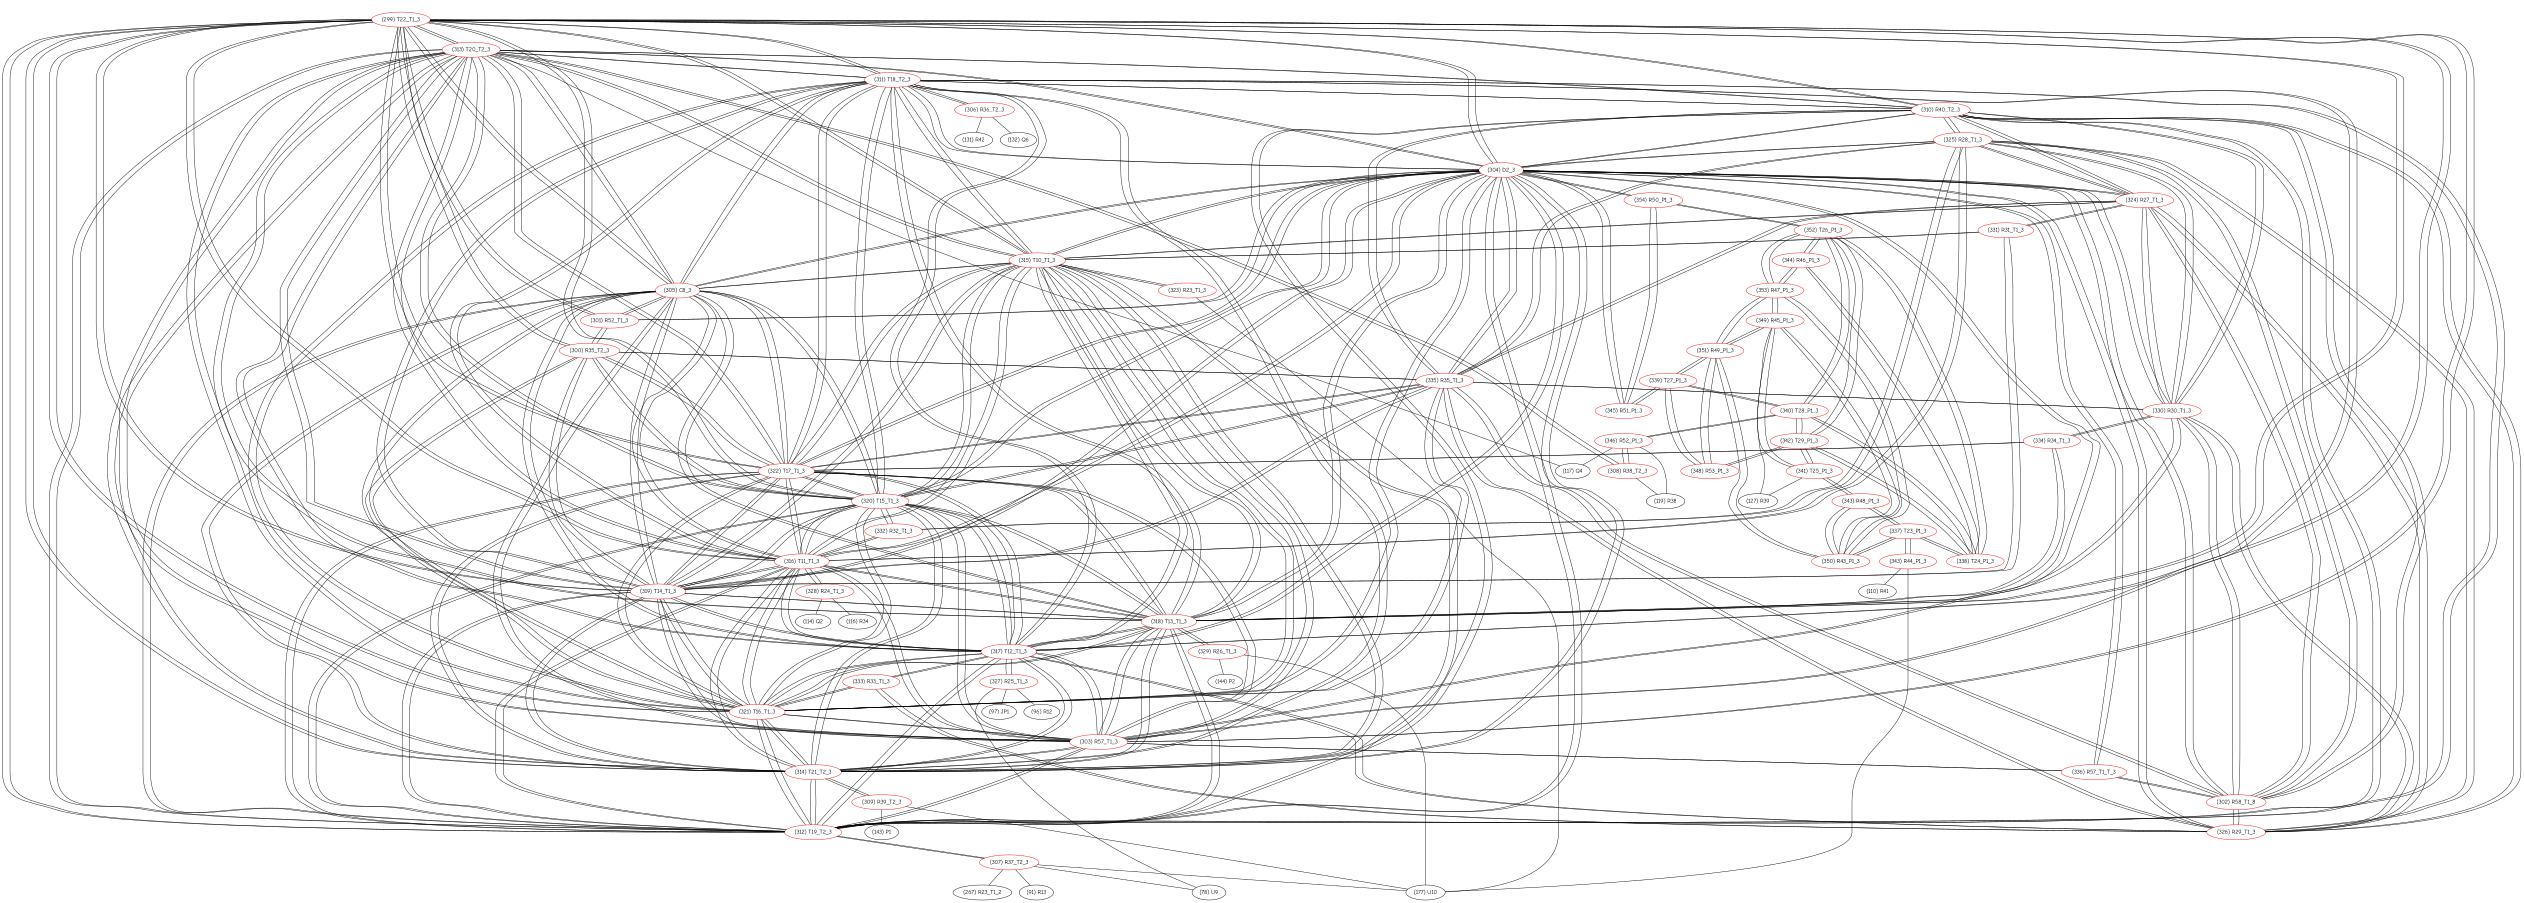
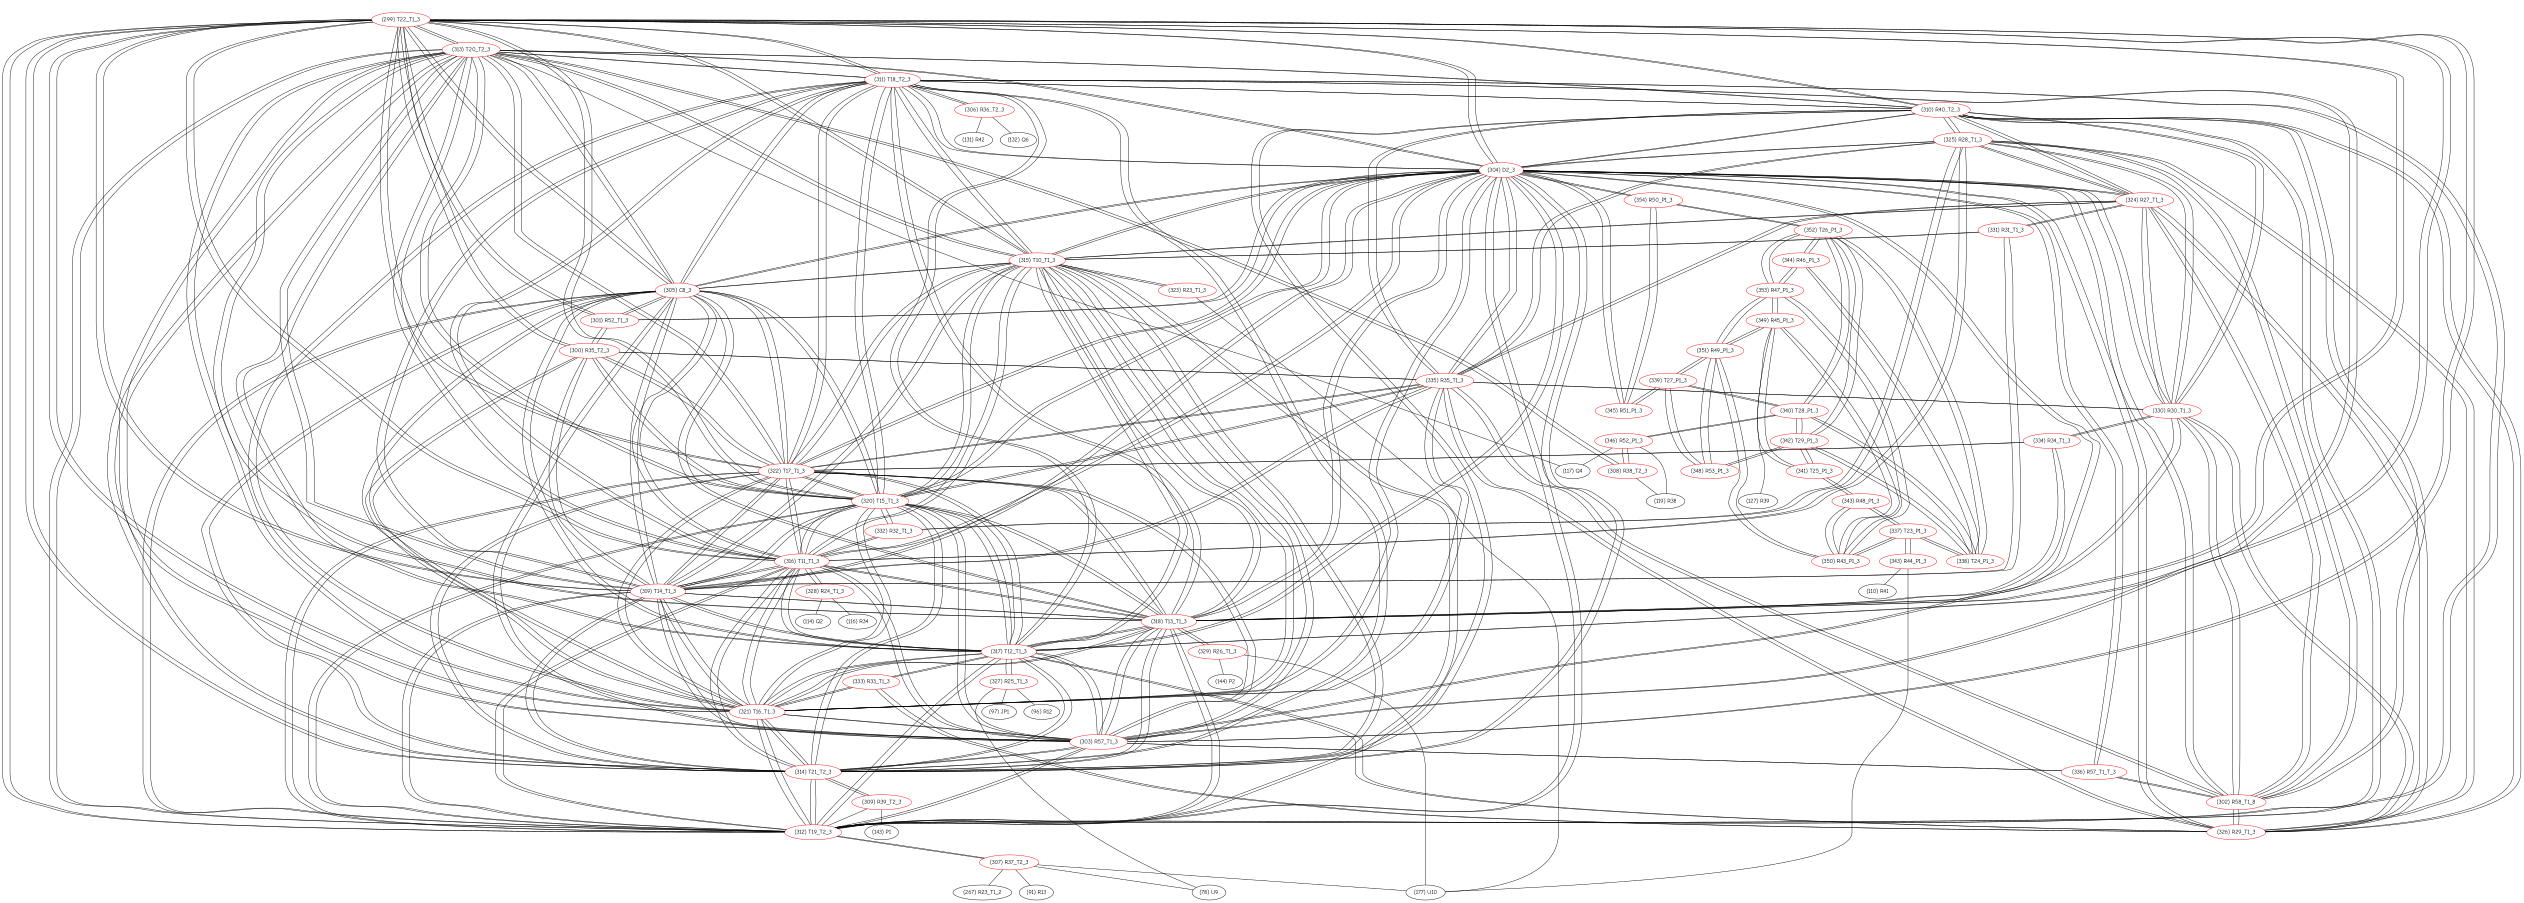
edge "(341) T25_P1_3" -- "(127) R39": removed
edge "(309) R39_T2_3" -- "(177) U10": now "(309) R39_T2_3" -- "(312) T19_T2_3"
